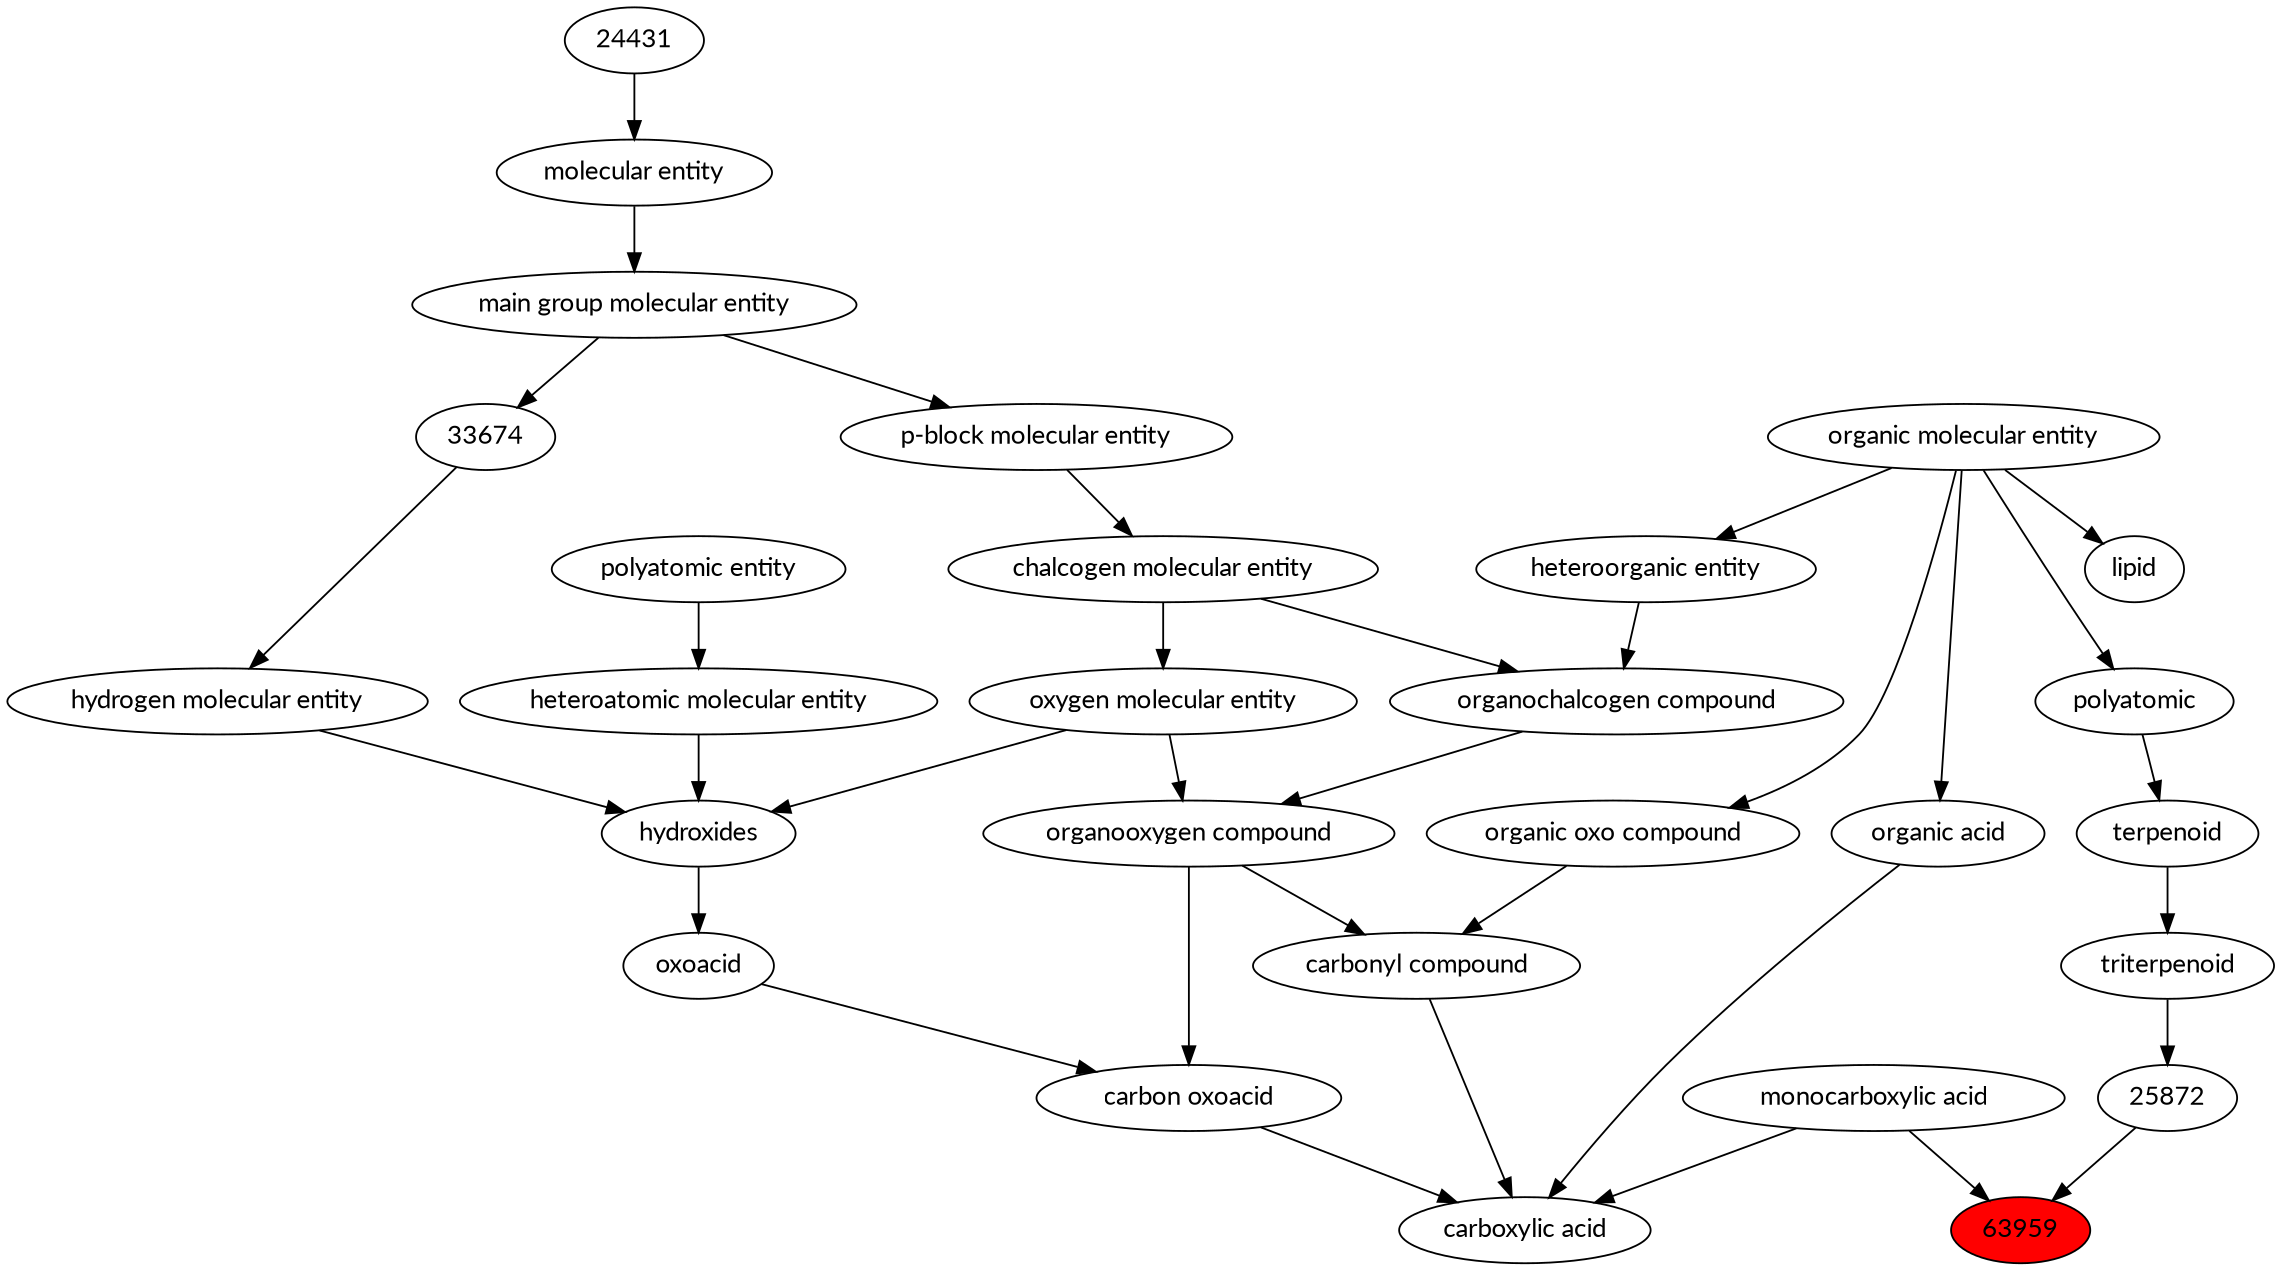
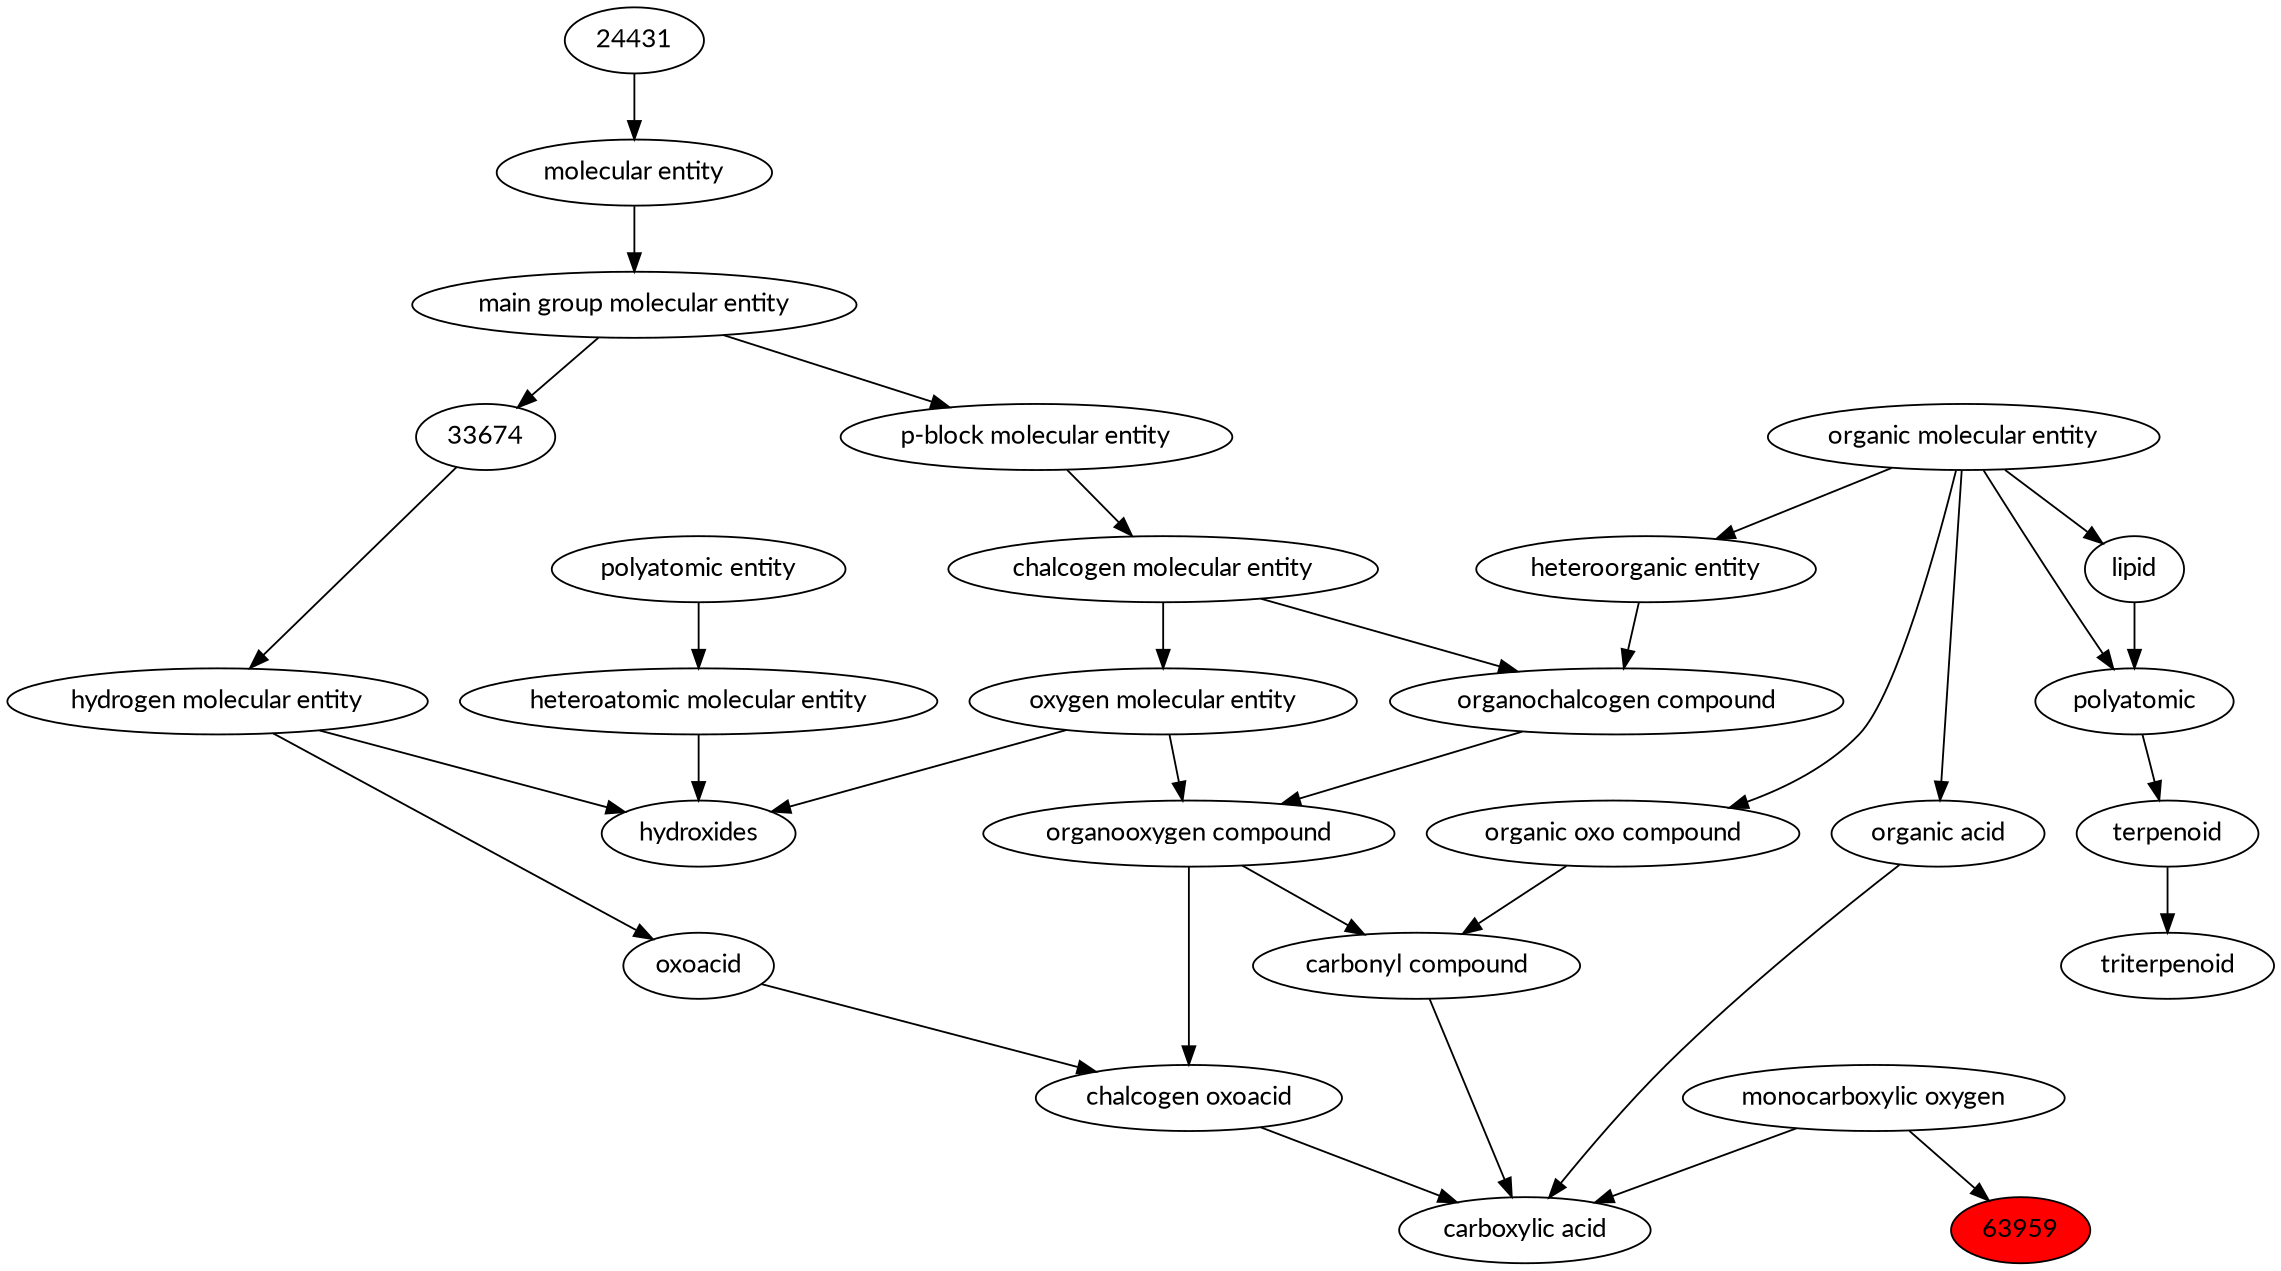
edge "lipid" -> "polyatomic": added
edge "hydroxides" -> "oxoacid": now "hydrogen molecular entity" -> "oxoacid"
node "carbon oxoacid": label "carbon oxoacid" -> "chalcogen oxoacid"
node "monocarboxylic acid": label "monocarboxylic acid" -> "monocarboxylic oxygen"
node "25872": removed
